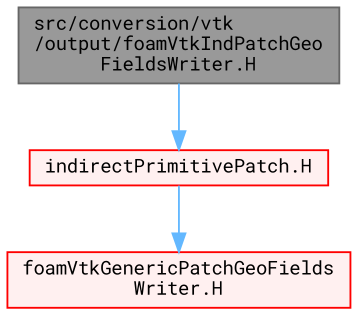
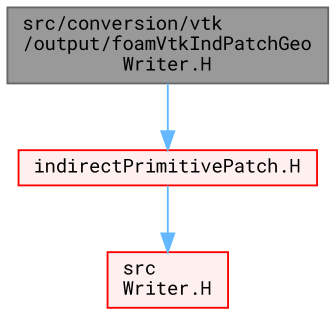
node "src/conversion/vtk /output/foamVtkIndPatchGeo FieldsWriter.H": label "src/conversion/vtk /output/foamVtkIndPatchGeo FieldsWriter.H" -> "src/conversion/vtk /output/foamVtkIndPatchGeo Writer.H"
node "foamVtkGenericPatchGeoFields Writer.H": label "foamVtkGenericPatchGeoFields Writer.H" -> "src Writer.H"
